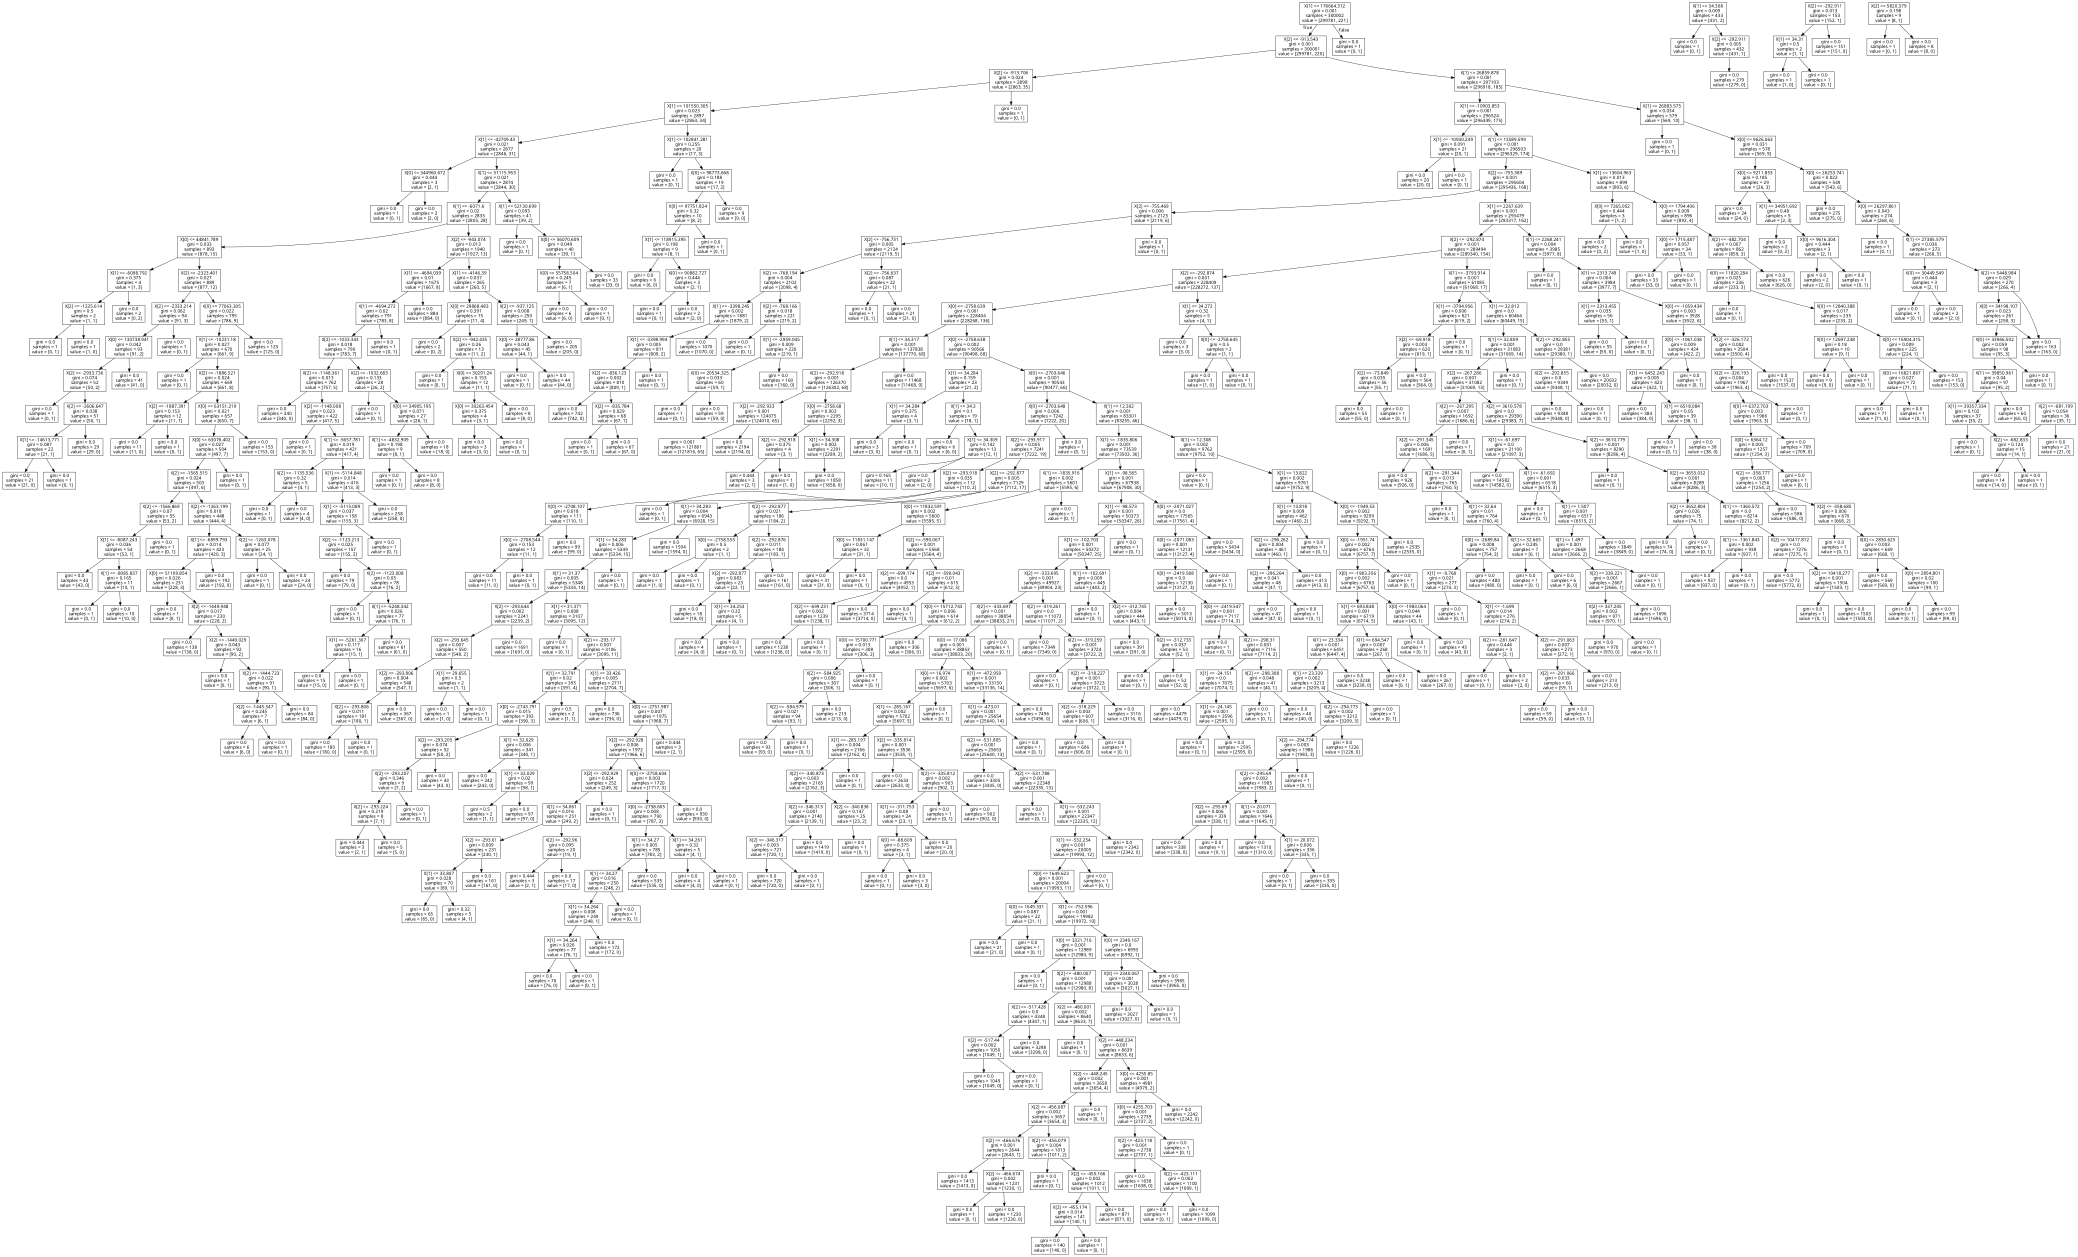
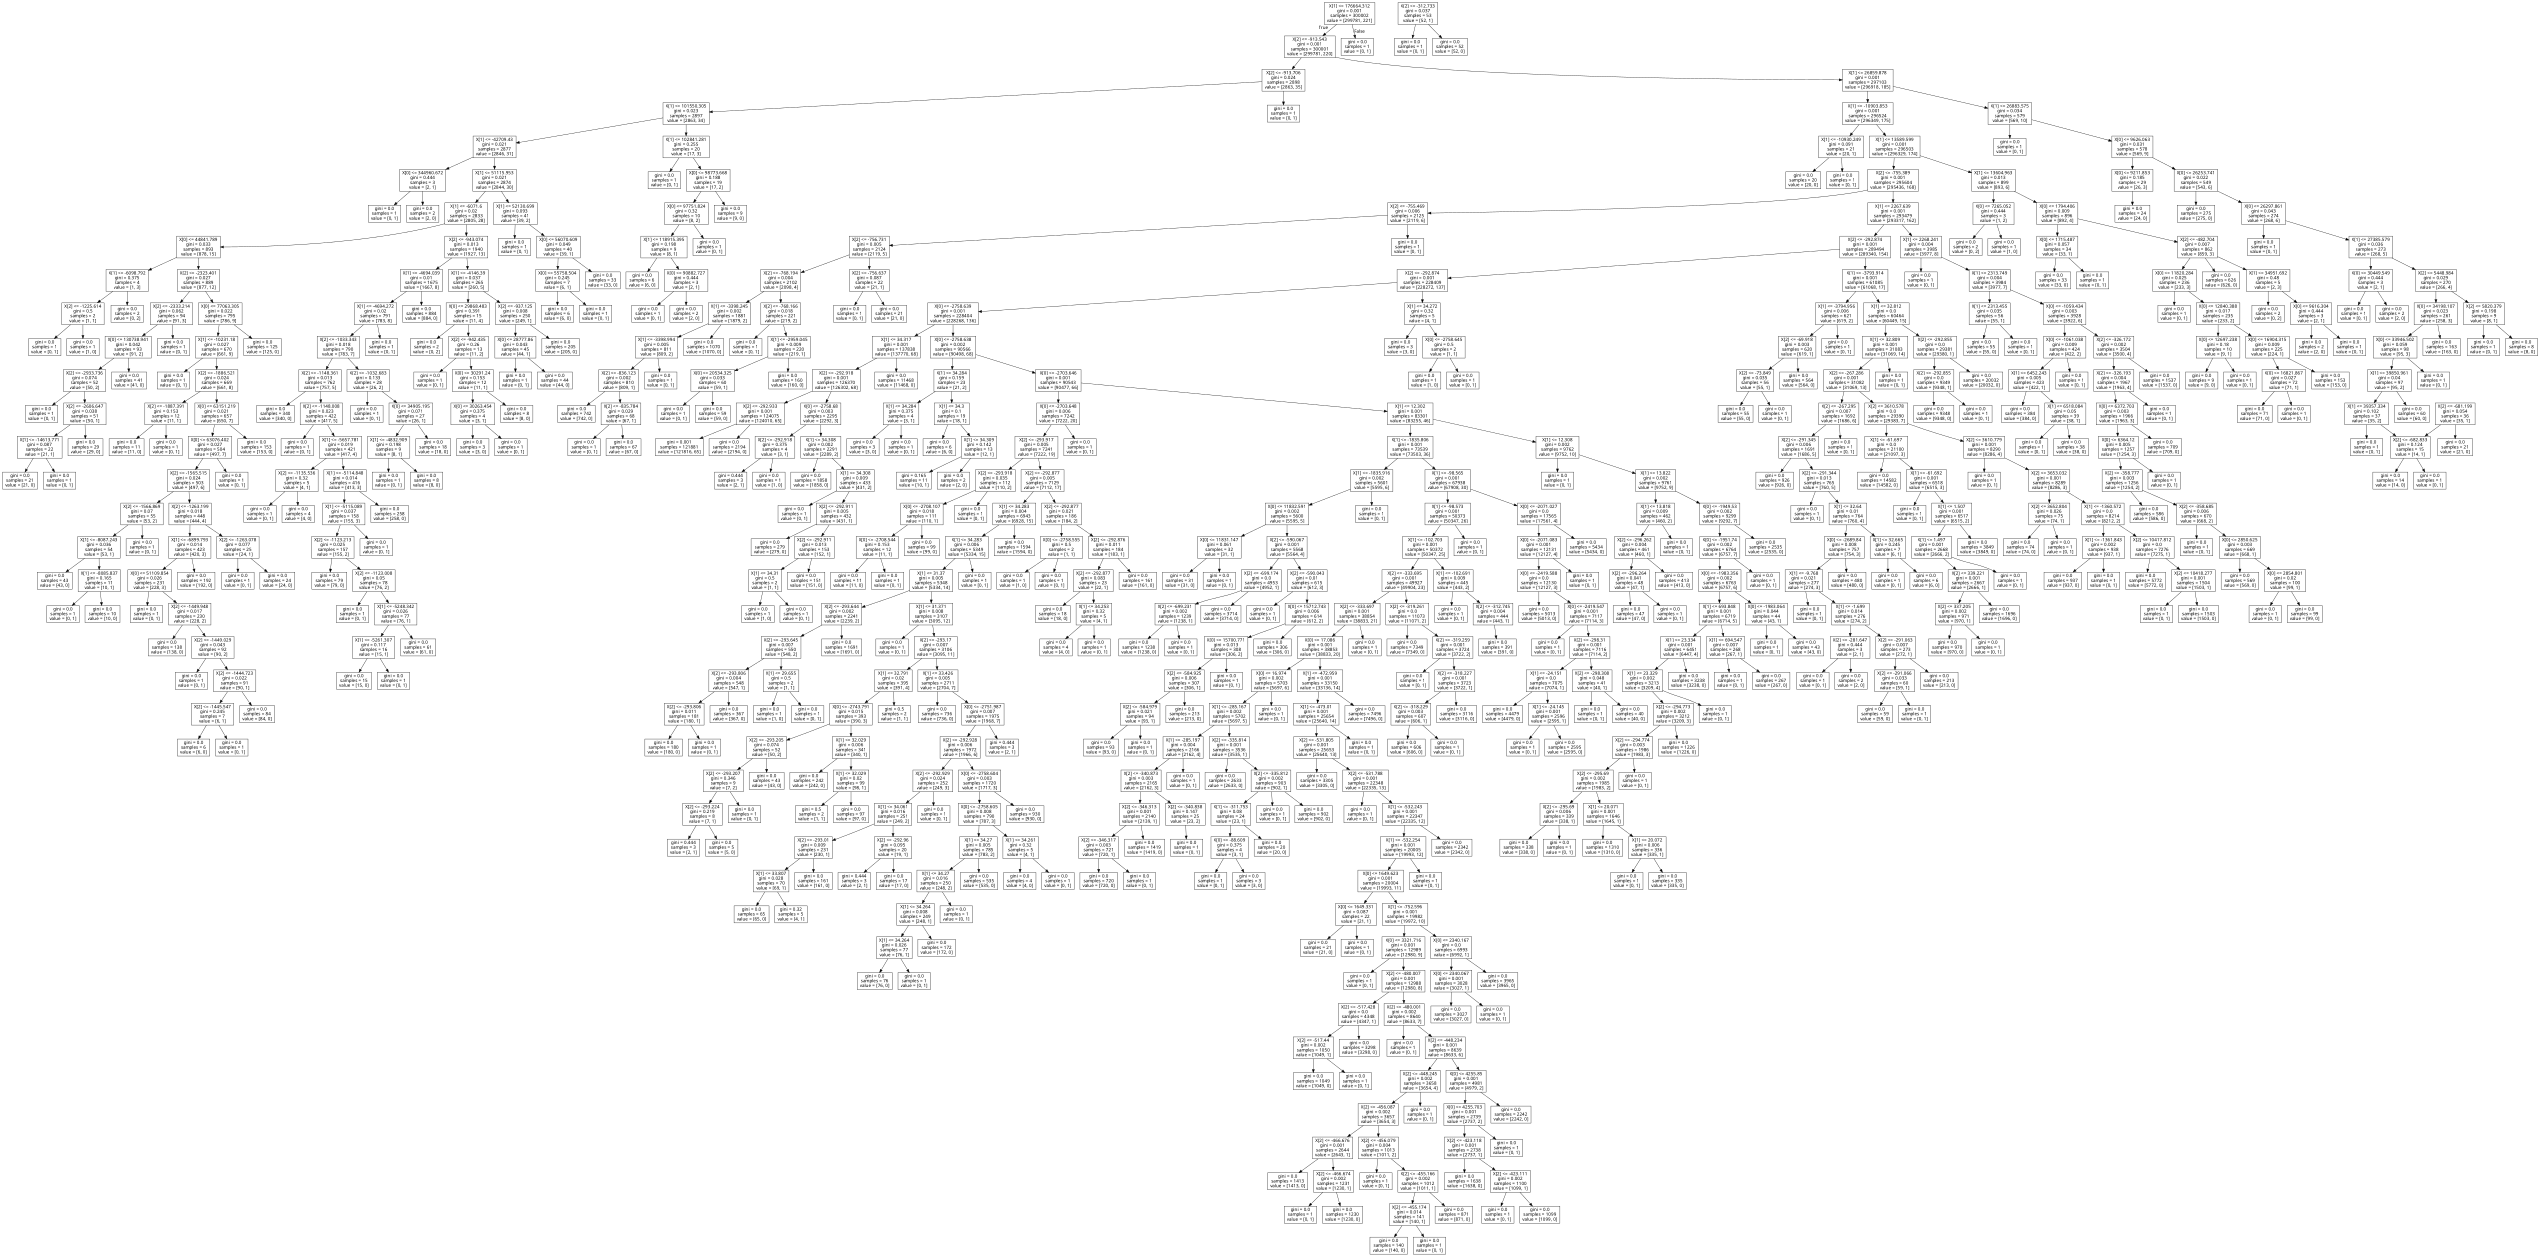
edge "X[0] <= 9211.853 gini = 0.185 samples = 29 value = [26, 3]" -> "X[1] <= 34951.692 gini = 0.48 samples = 5 value = [2, 3]": now "X[2] <= -482.704 gini = 0.007 samples = 862 value = [859, 3]" -> "X[1] <= 34951.692 gini = 0.48 samples = 5 value = [2, 3]"
edge "X[2] <= 5448.984 gini = 0.029 samples = 270 value = [266, 4]" -> "gini = 0.0 samples = 163 value = [163, 0]": now "X[2] <= 5448.984 gini = 0.029 samples = 270 value = [266, 4]" -> "X[2] <= 5820.379 gini = 0.198 samples = 9 value = [8, 1]"
edge "X[1] <= 34.308 gini = 0.002 samples = 2291 value = [2289, 2]" -> "X[1] <= 34.308 gini = 0.009 samples = 433 value = [431, 2]": added
edge "X[2] <= -292.911 gini = 0.005 samples = 432 value = [431, 1]" -> "X[2] <= -292.911 gini = 0.013 samples = 153 value = [152, 1]": added
edge "X[2] <= -312.745 gini = 0.004 samples = 444 value = [443, 1]" -> "X[2] <= -312.733 gini = 0.037 samples = 53 value = [52, 1]": removed
